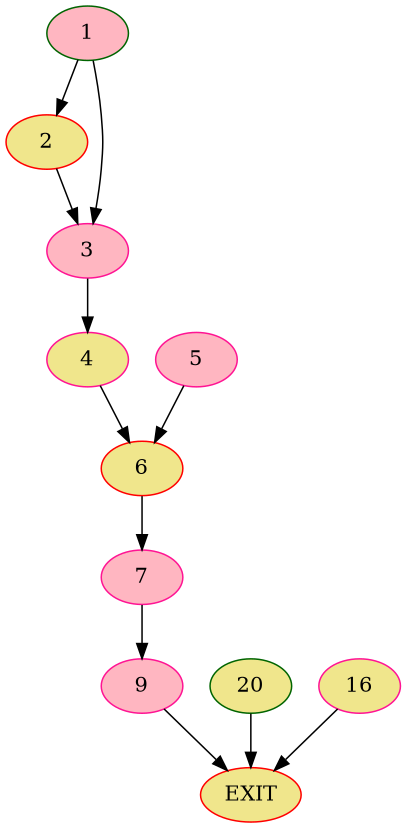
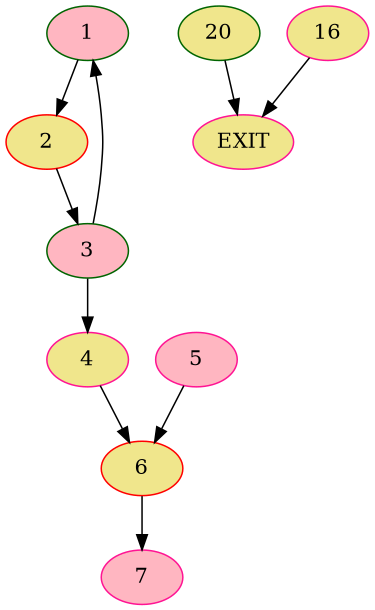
edge "1" -> "3": reversed
node "3": color deeppink -> darkgreen
node "9": removed
node "EXIT": color red -> deeppink
